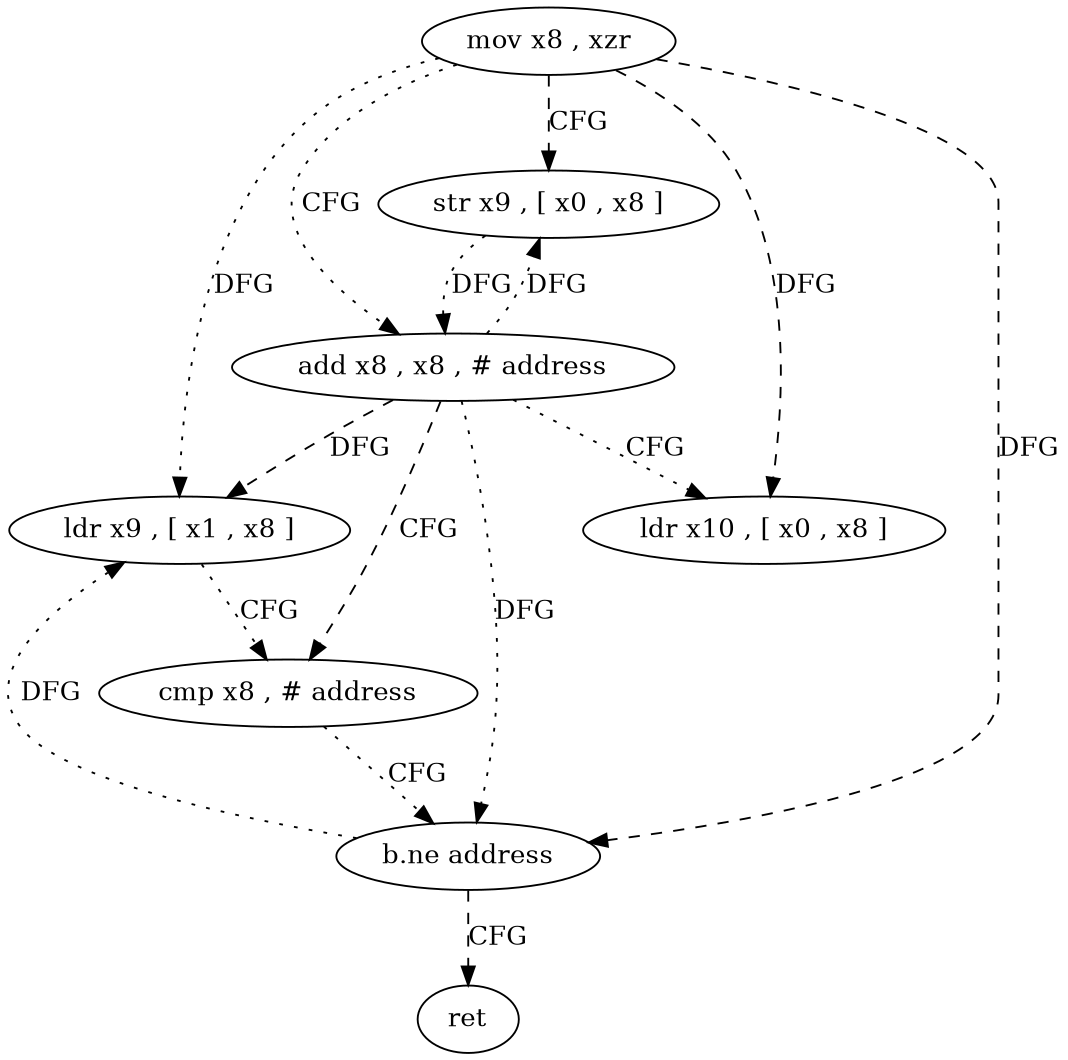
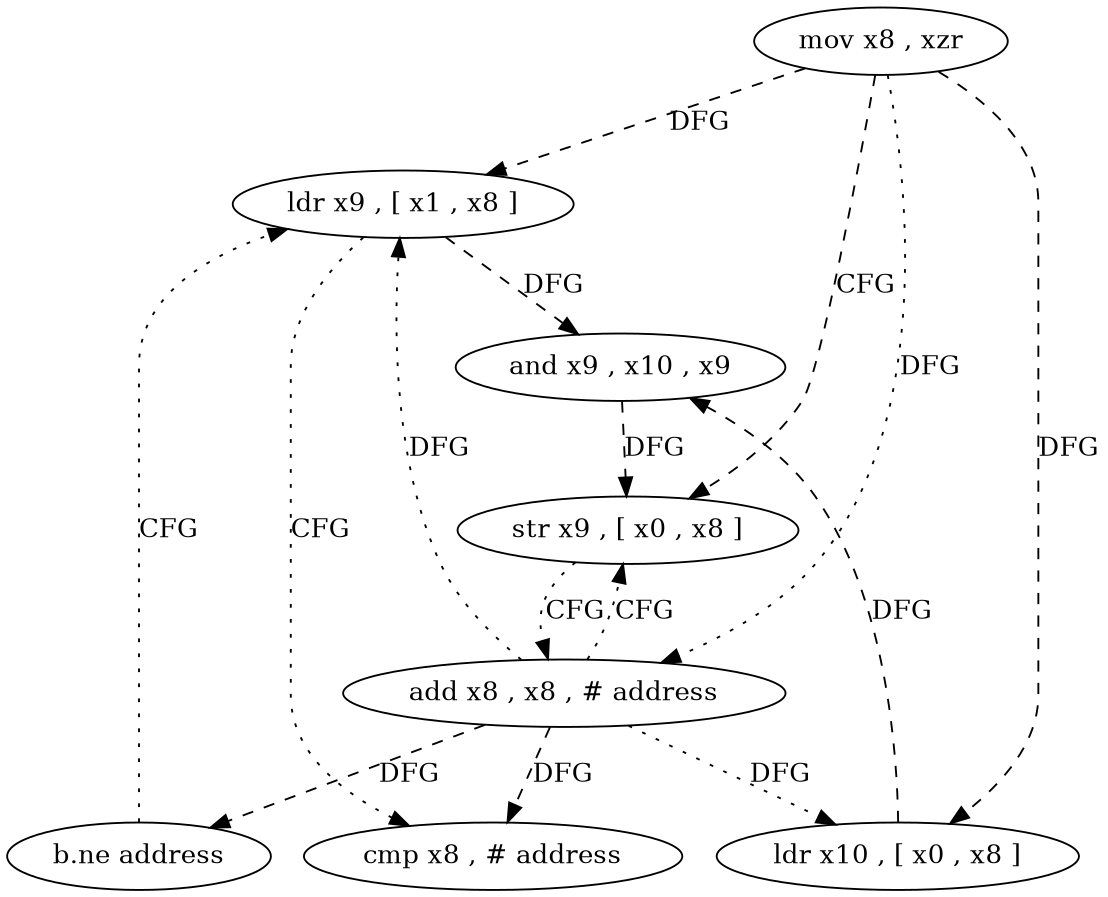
edge "mov x8 , xzr" -> "add x8 , x8 , # address": label "CFG" -> "DFG"
edge "mov x8 , xzr" -> "ldr x9 , [ x1 , x8 ]": style dotted -> dashed
edge "str x9 , [ x0 , x8 ]" -> "add x8 , x8 , # address": label "DFG" -> "CFG"
edge "add x8 , x8 , # address" -> "str x9 , [ x0 , x8 ]": label "DFG" -> "CFG"
node "and x9 , x10 , x9": added
edge "add x8 , x8 , # address" -> "ldr x9 , [ x1 , x8 ]": style dashed -> dotted
edge "add x8 , x8 , # address" -> "ldr x10 , [ x0 , x8 ]": label "CFG" -> "DFG"
edge "mov x8 , xzr" -> "b.ne address": removed, label "DFG"
edge "add x8 , x8 , # address" -> "cmp x8 , # address": label "CFG" -> "DFG"
edge "add x8 , x8 , # address" -> "b.ne address": style dotted -> dashed
edge "b.ne address" -> "ldr x9 , [ x1 , x8 ]": label "DFG" -> "CFG"
edge "cmp x8 , # address" -> "b.ne address": removed, label "CFG"
node "ret": removed
